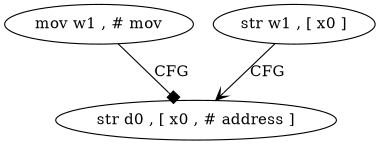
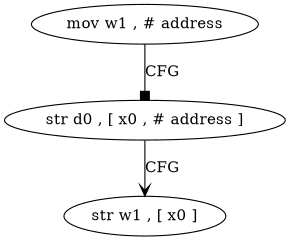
node "mov w1 , # mov": label "mov w1 , # mov" -> "mov w1 , # address"
edge "str w1 , [ x0 ]" -> "str d0 , [ x0 , # address ]": reversed
